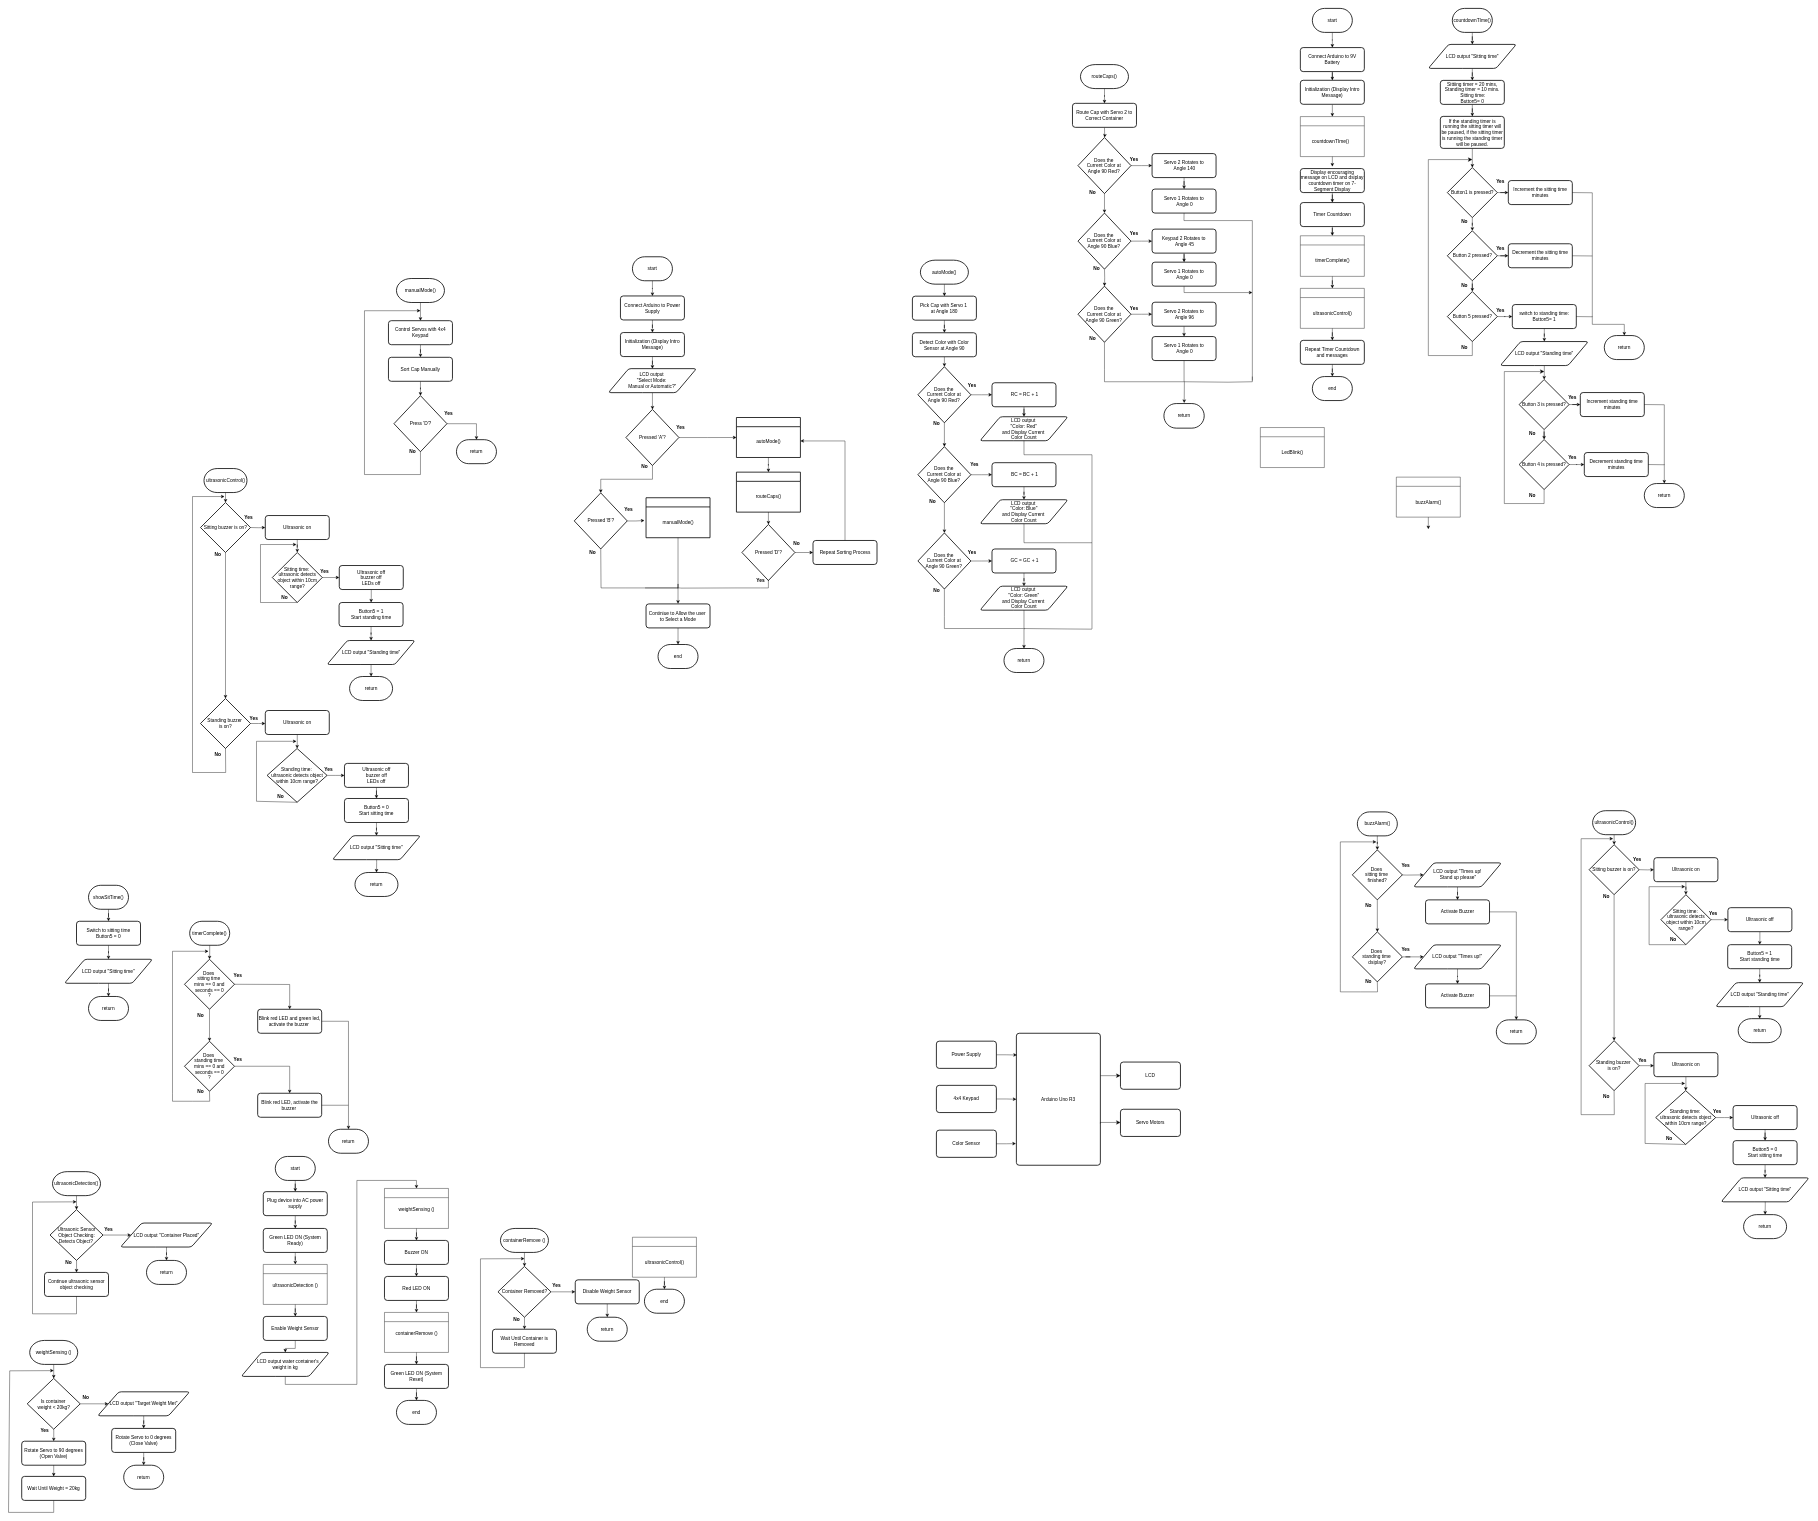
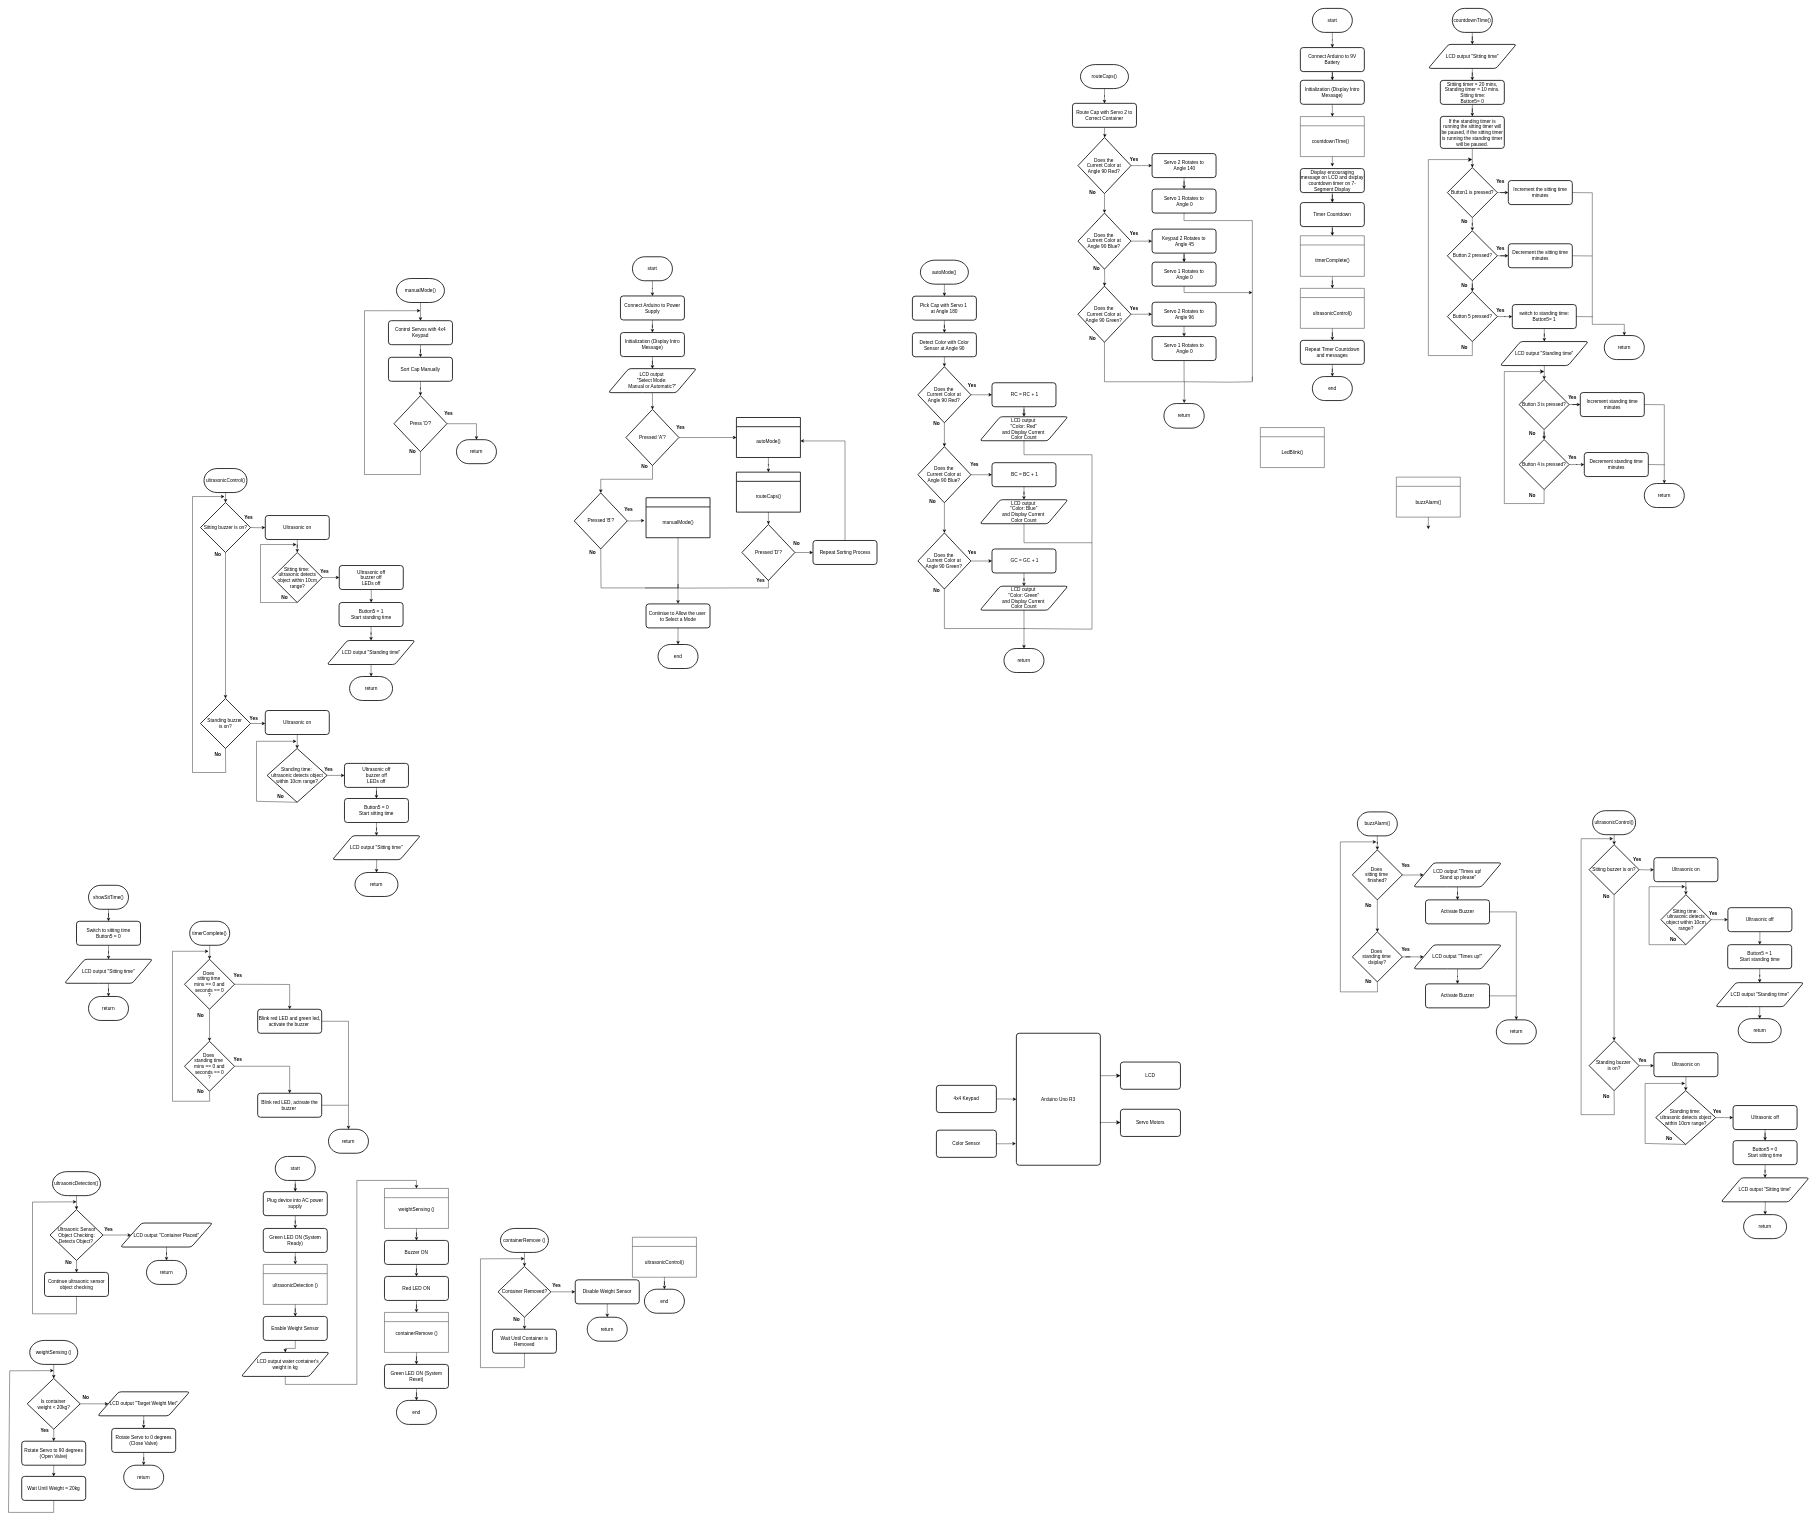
node "Power Supply": removed
edge "Power Supply" -> "Arduino Uno R3": removed
